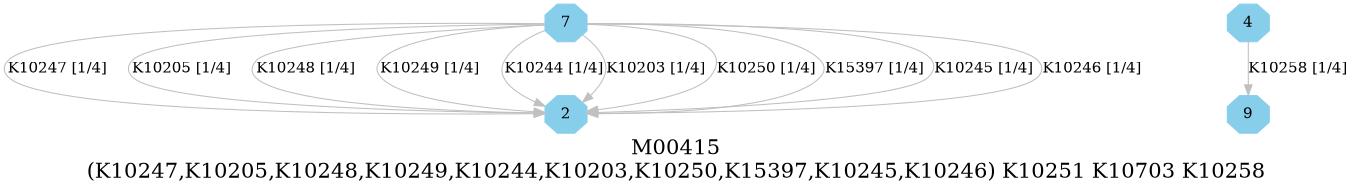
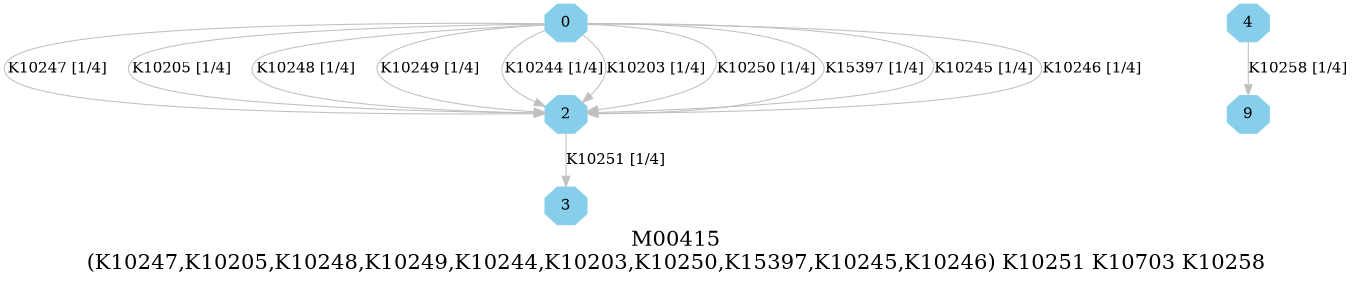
node "7": label "7" -> "0"
node "3": added
